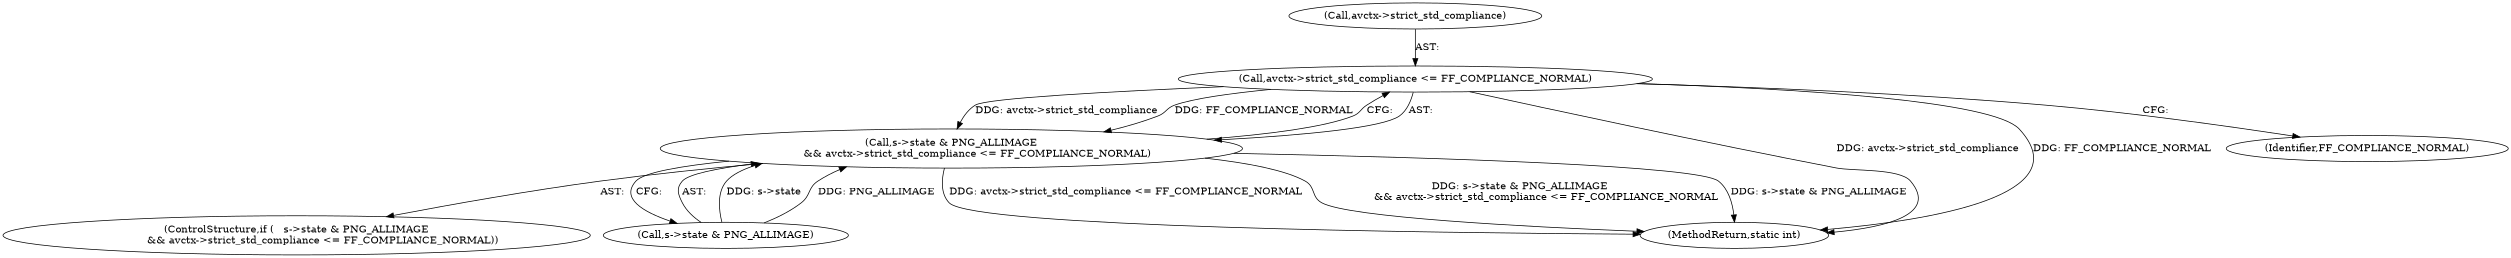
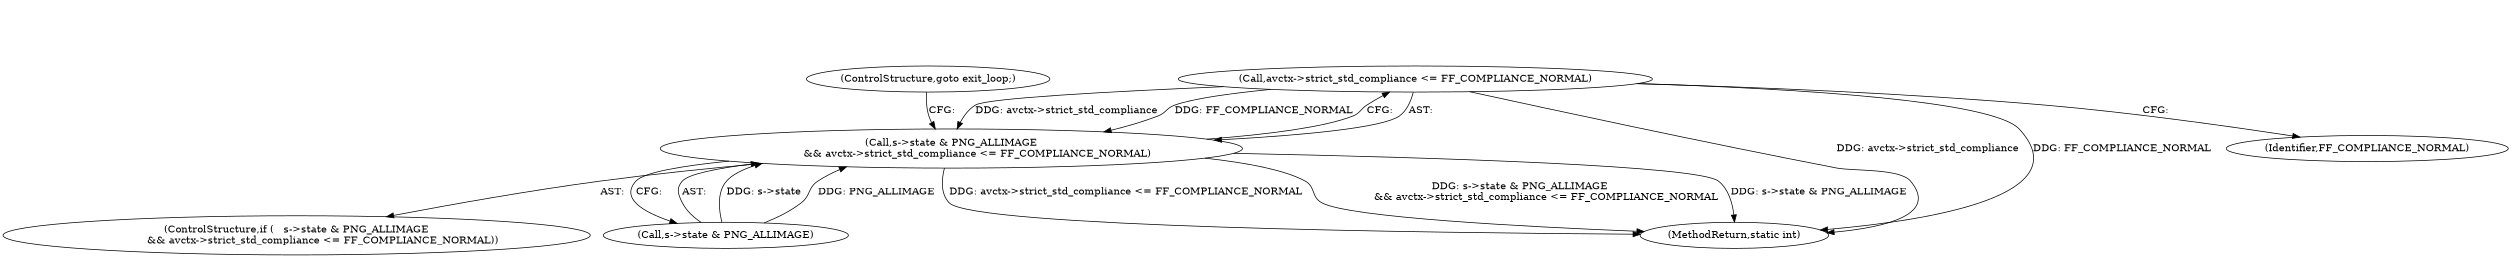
node "(Call,avctx->strict_std_compliance)": removed
node "(ControlStructure,goto exit_loop;)": added
